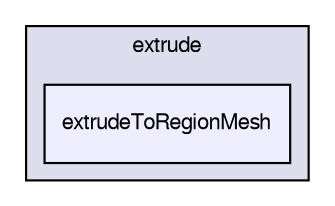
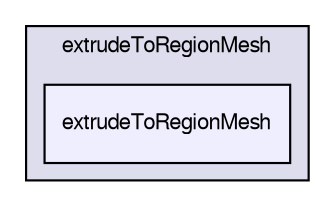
cluster "extrude": label "extrude" -> "extrudeToRegionMesh"
